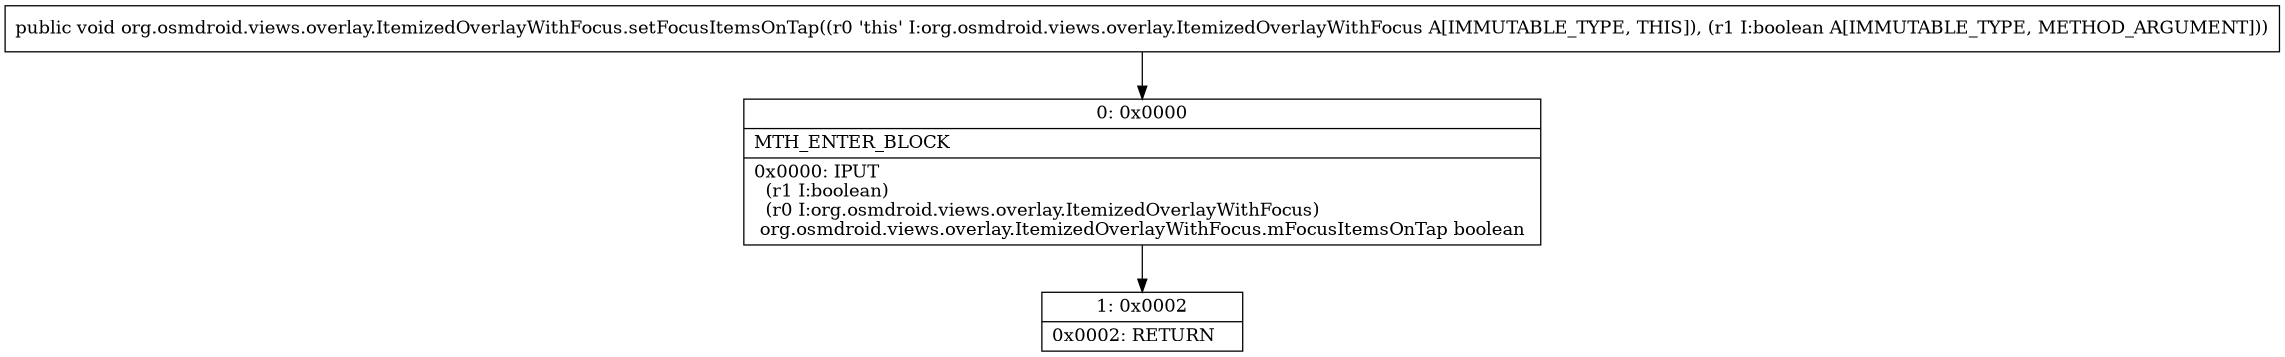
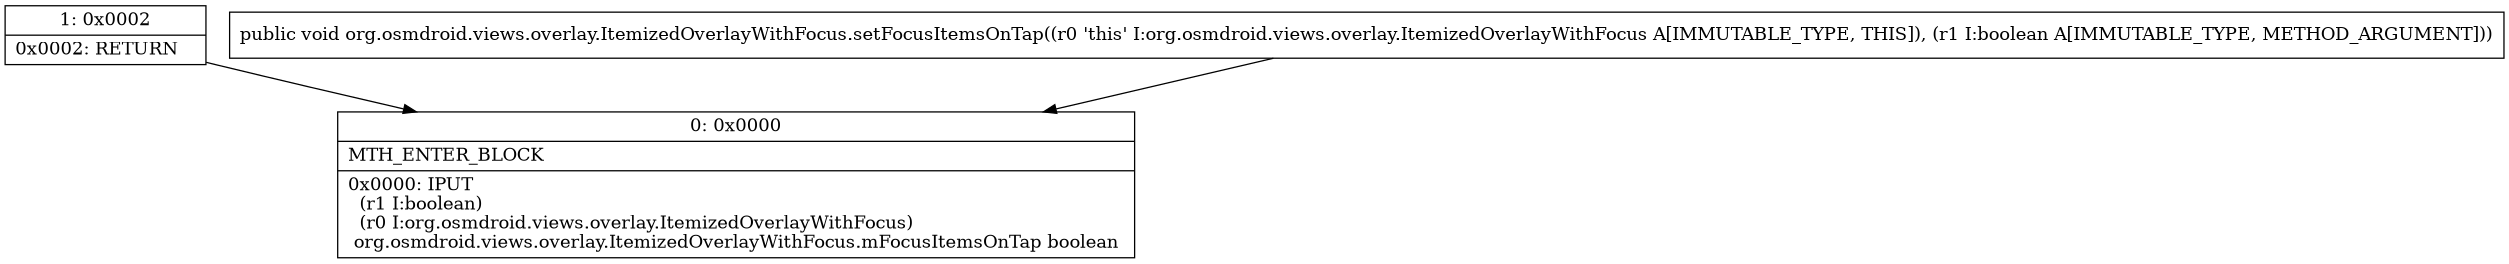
edge "0: 0x0000" -> "1: 0x0002": reversed
